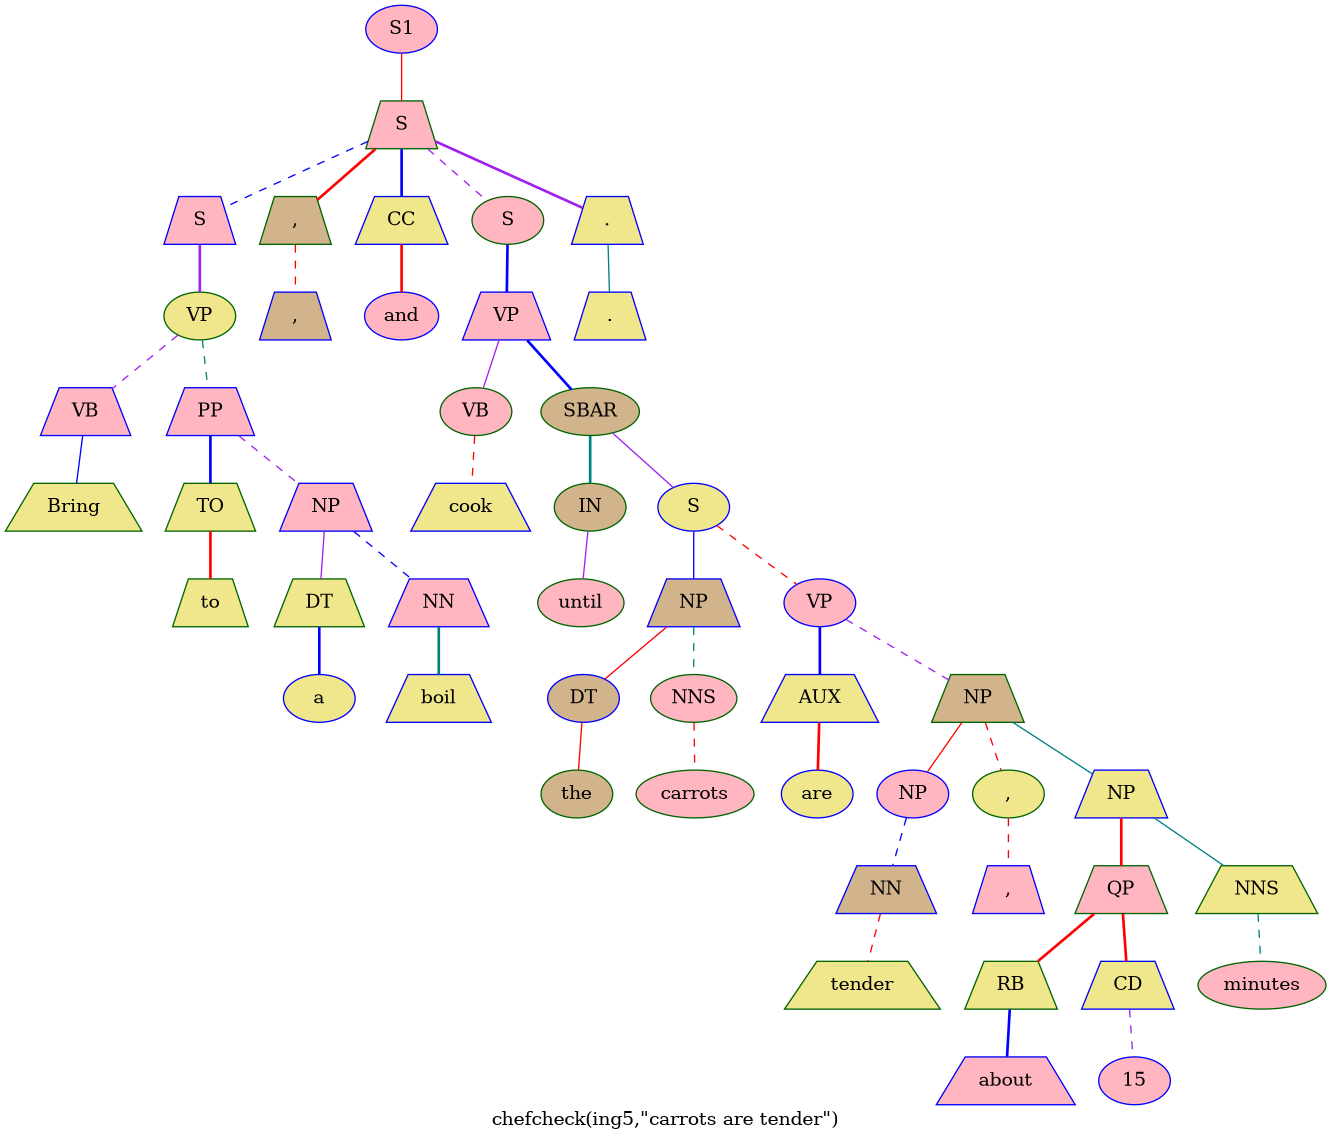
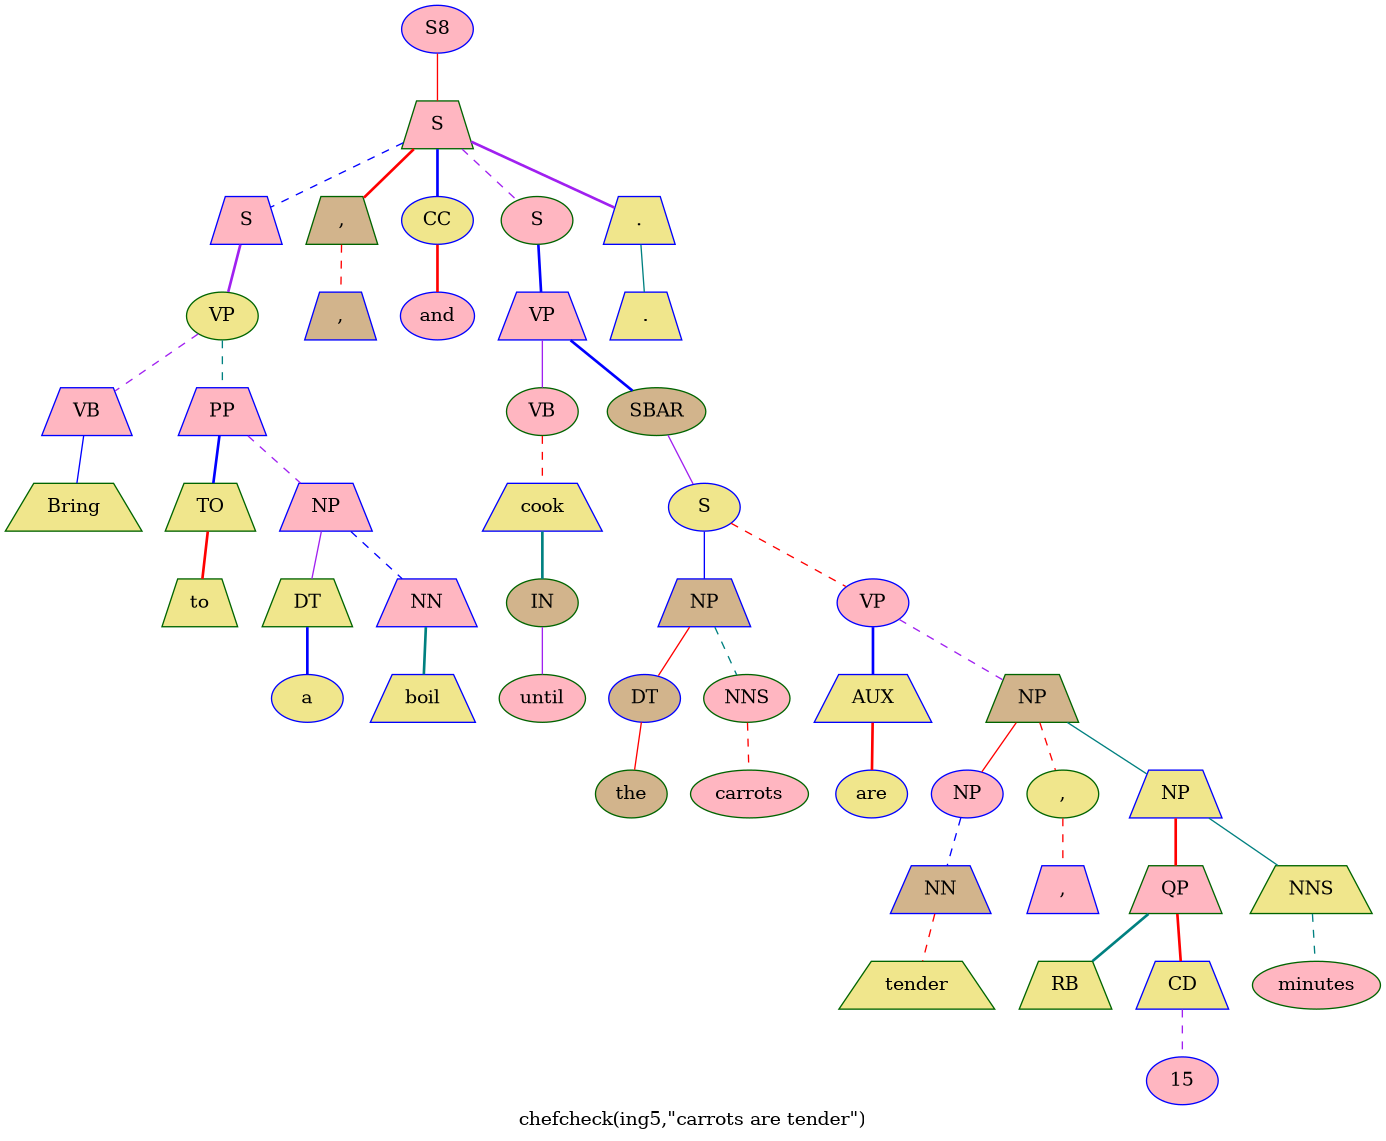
node "S1": label "S1" -> "S8"
node "CC": shape trapezium -> ellipse
edge "SBAR" -- "IN": now "cook" -- "IN"
edge "QP" -- "RB": color red -> teal
node "about": removed
